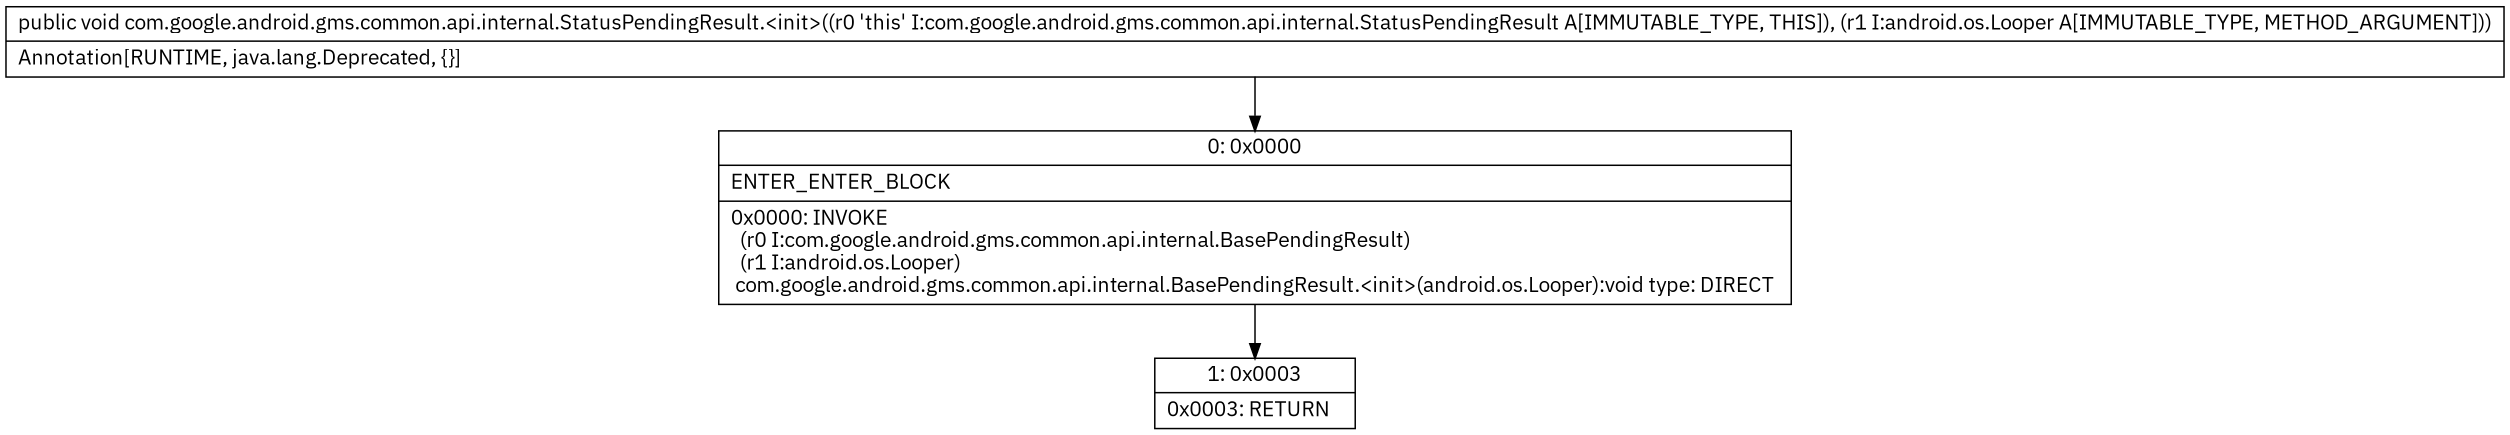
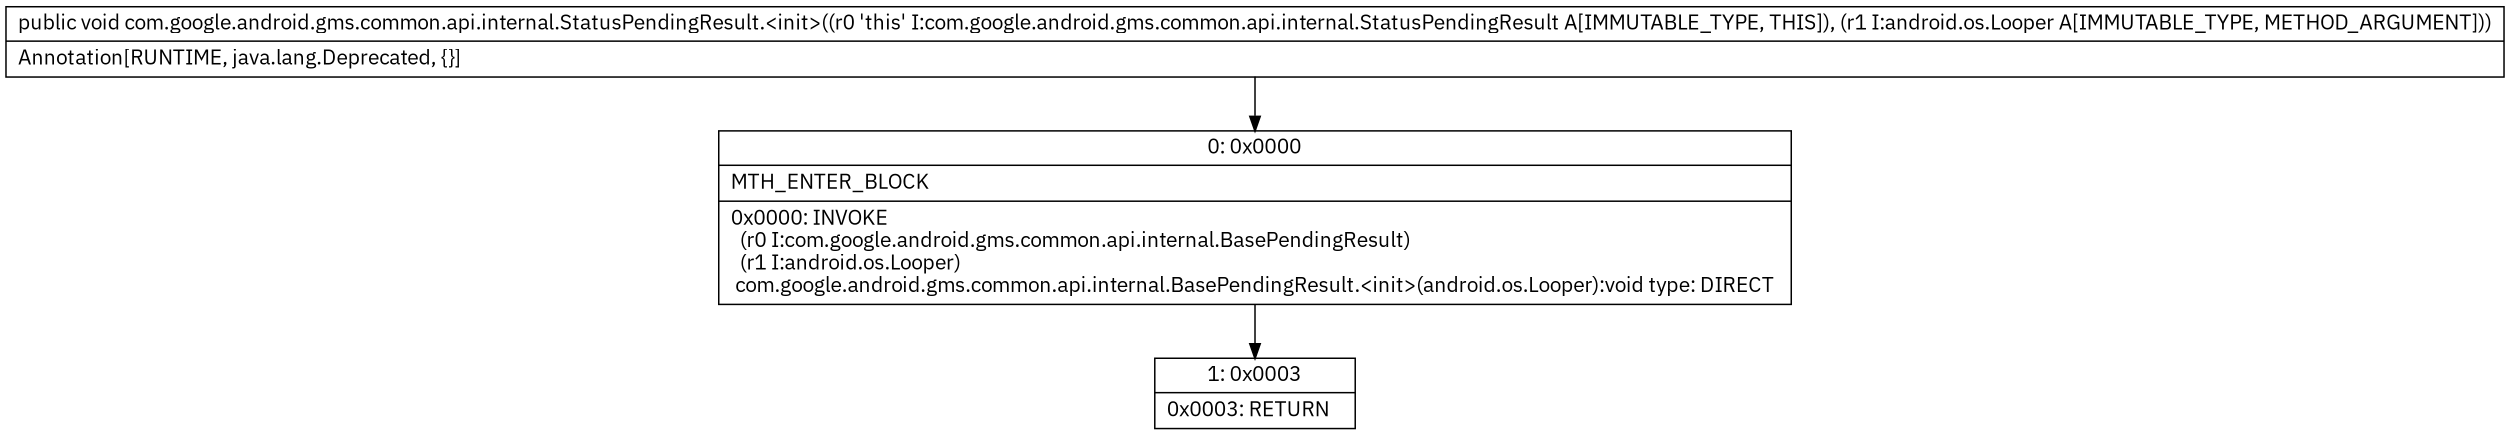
node "0: 0x0000": text "ENTER_ENTER_BLOCK" -> "MTH_ENTER_BLOCK"
